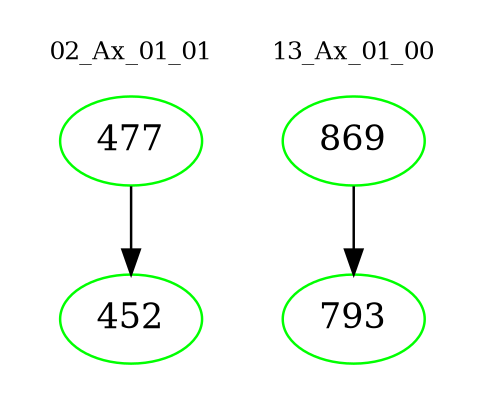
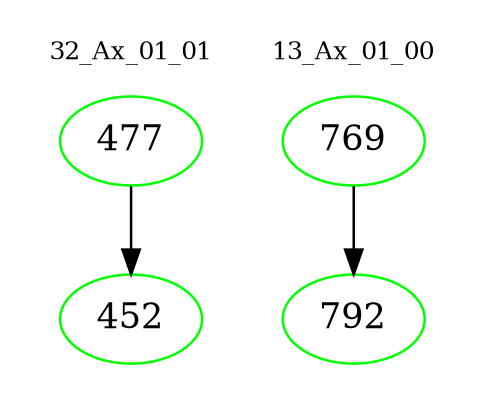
cluster "02_Ax_01_01": label "02_Ax_01_01" -> "32_Ax_01_01"
node "869": label "869" -> "769"
node "793": label "793" -> "792"
